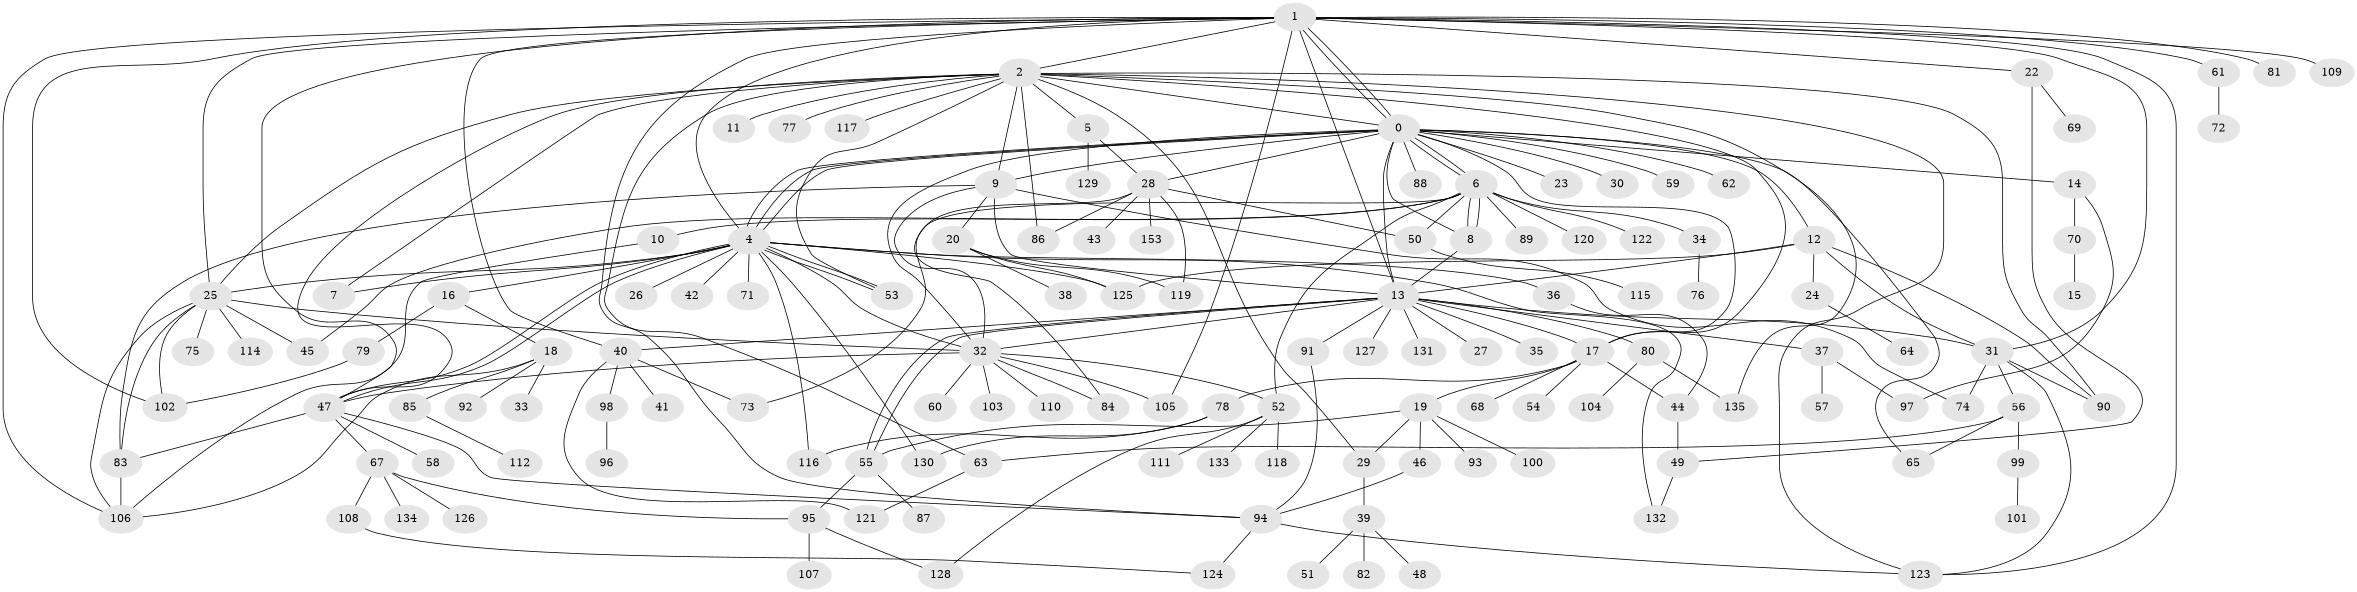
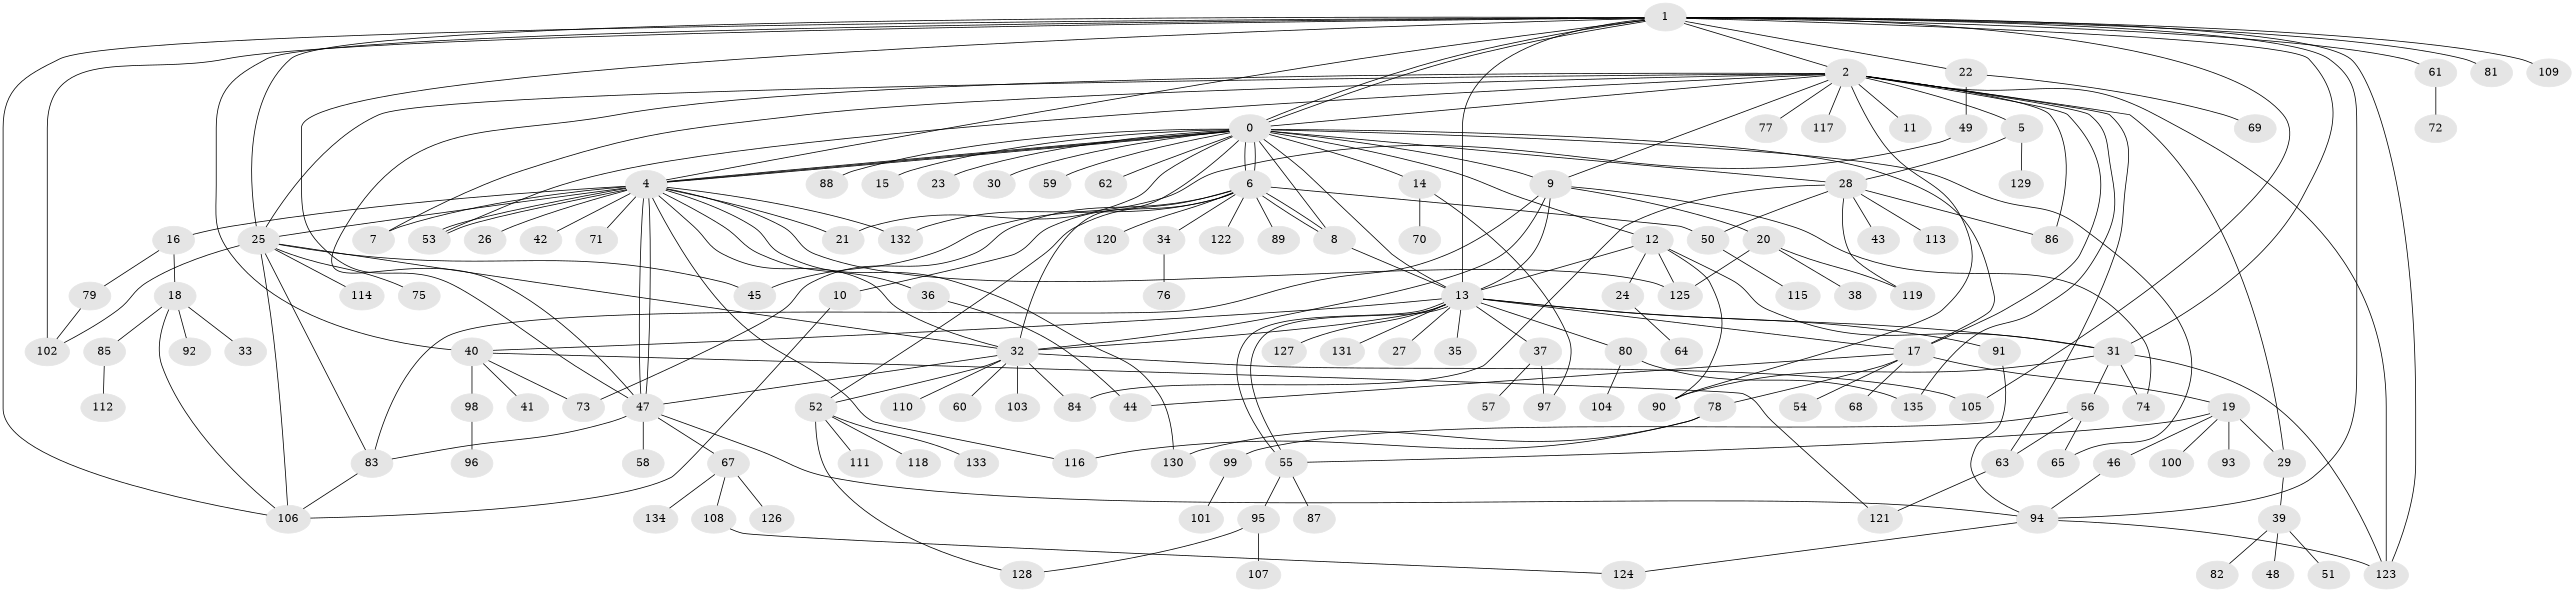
node "21": added
node "153": label "153" -> "113"
edge "70" -- "15": now "0" -- "15"
edge "44" -- "49": removed
edge "67" -- "95": removed
